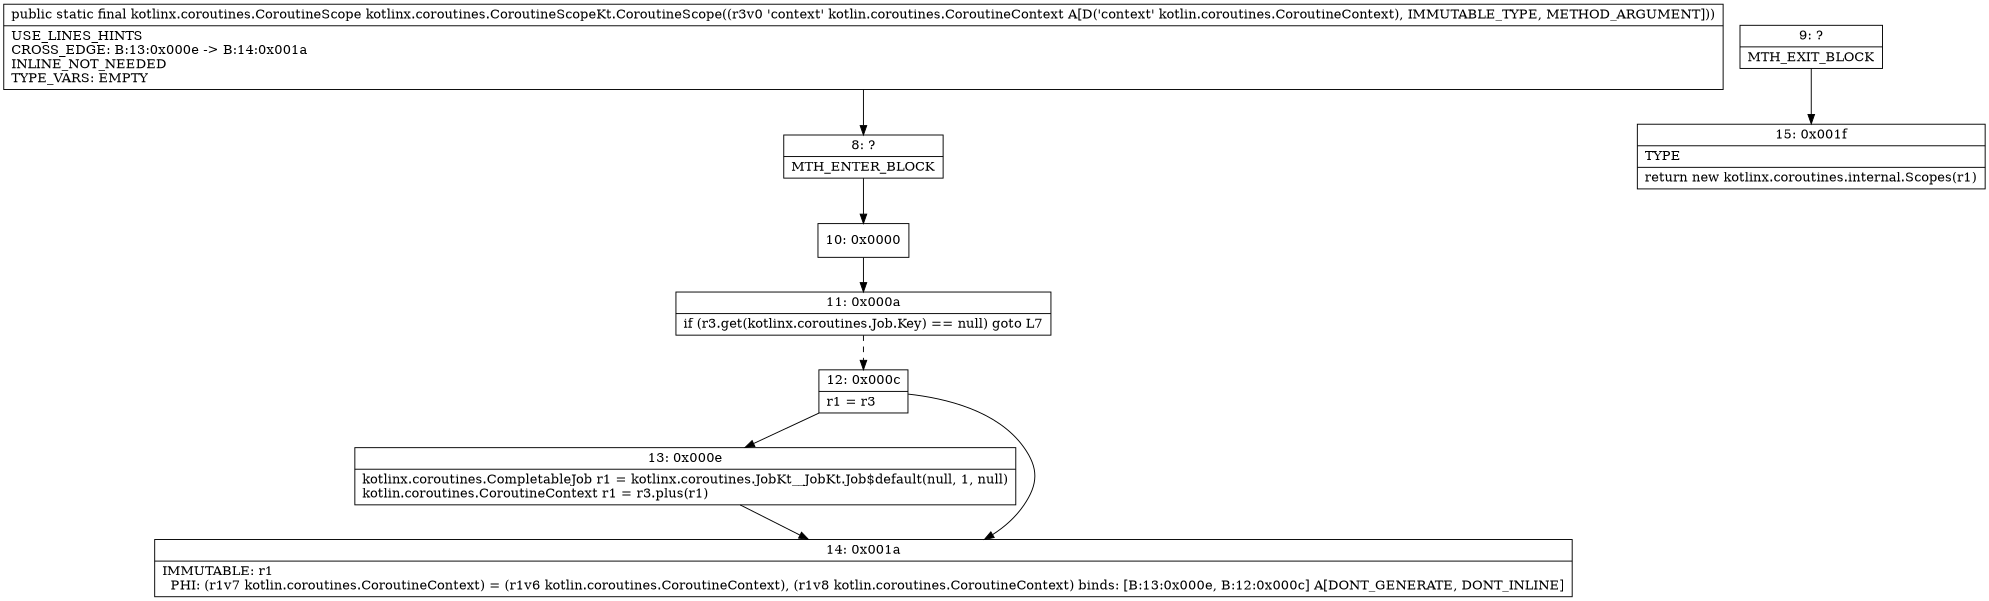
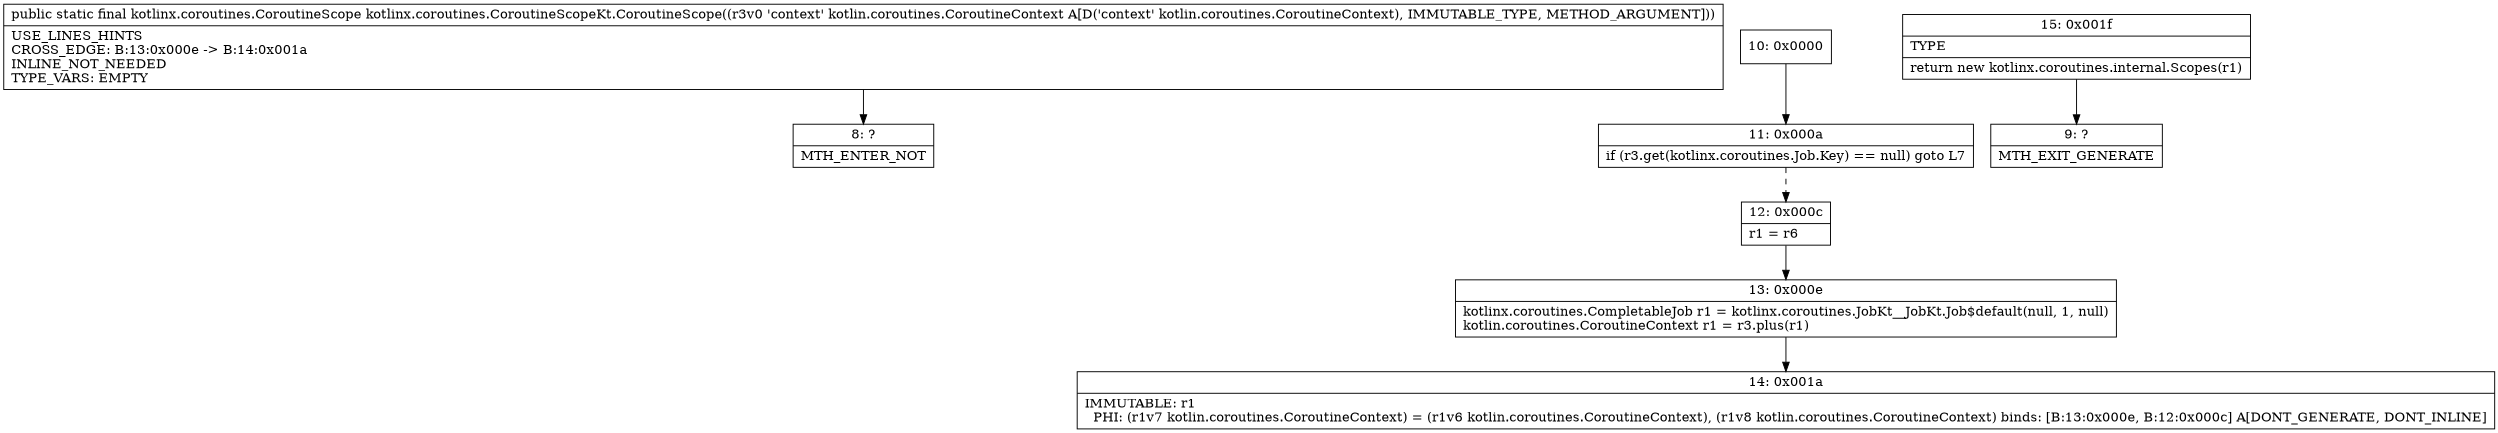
node "9: ?": text "MTH_EXIT_BLOCK" -> "MTH_EXIT_GENERATE"
edge "9: ?" -> "15: 0x001f": reversed
node "8: ?": text "MTH_ENTER_BLOCK" -> "MTH_ENTER_NOT"
edge "8: ?" -> "10: 0x0000": removed
node "12: 0x000c": text "r1 = r3" -> "r1 = r6"
edge "12: 0x000c" -> "14: 0x001a": removed
